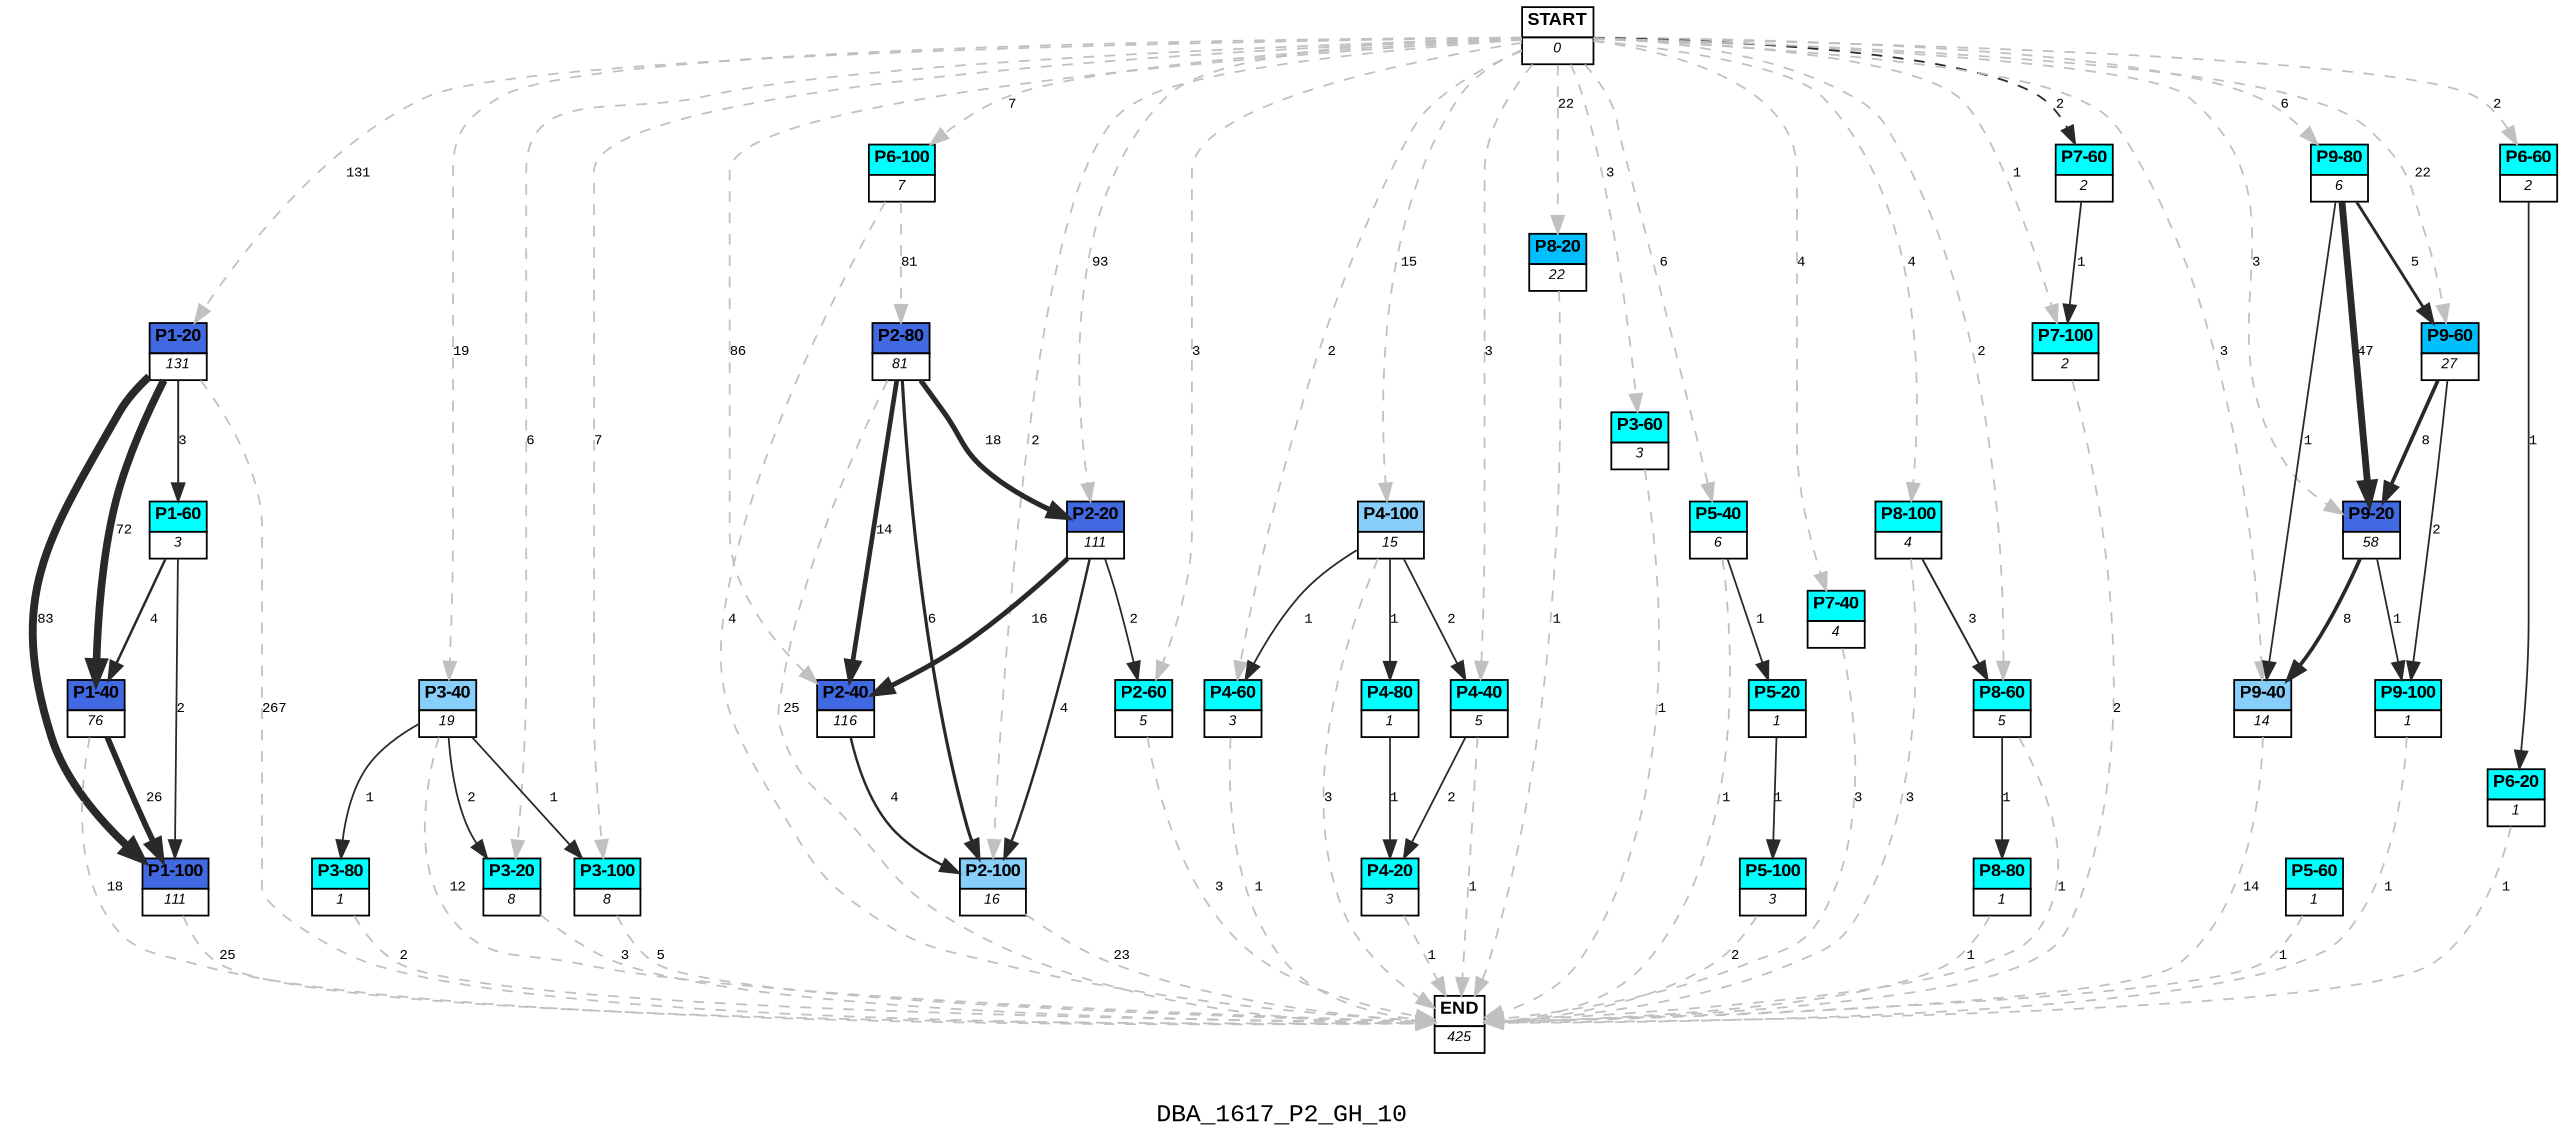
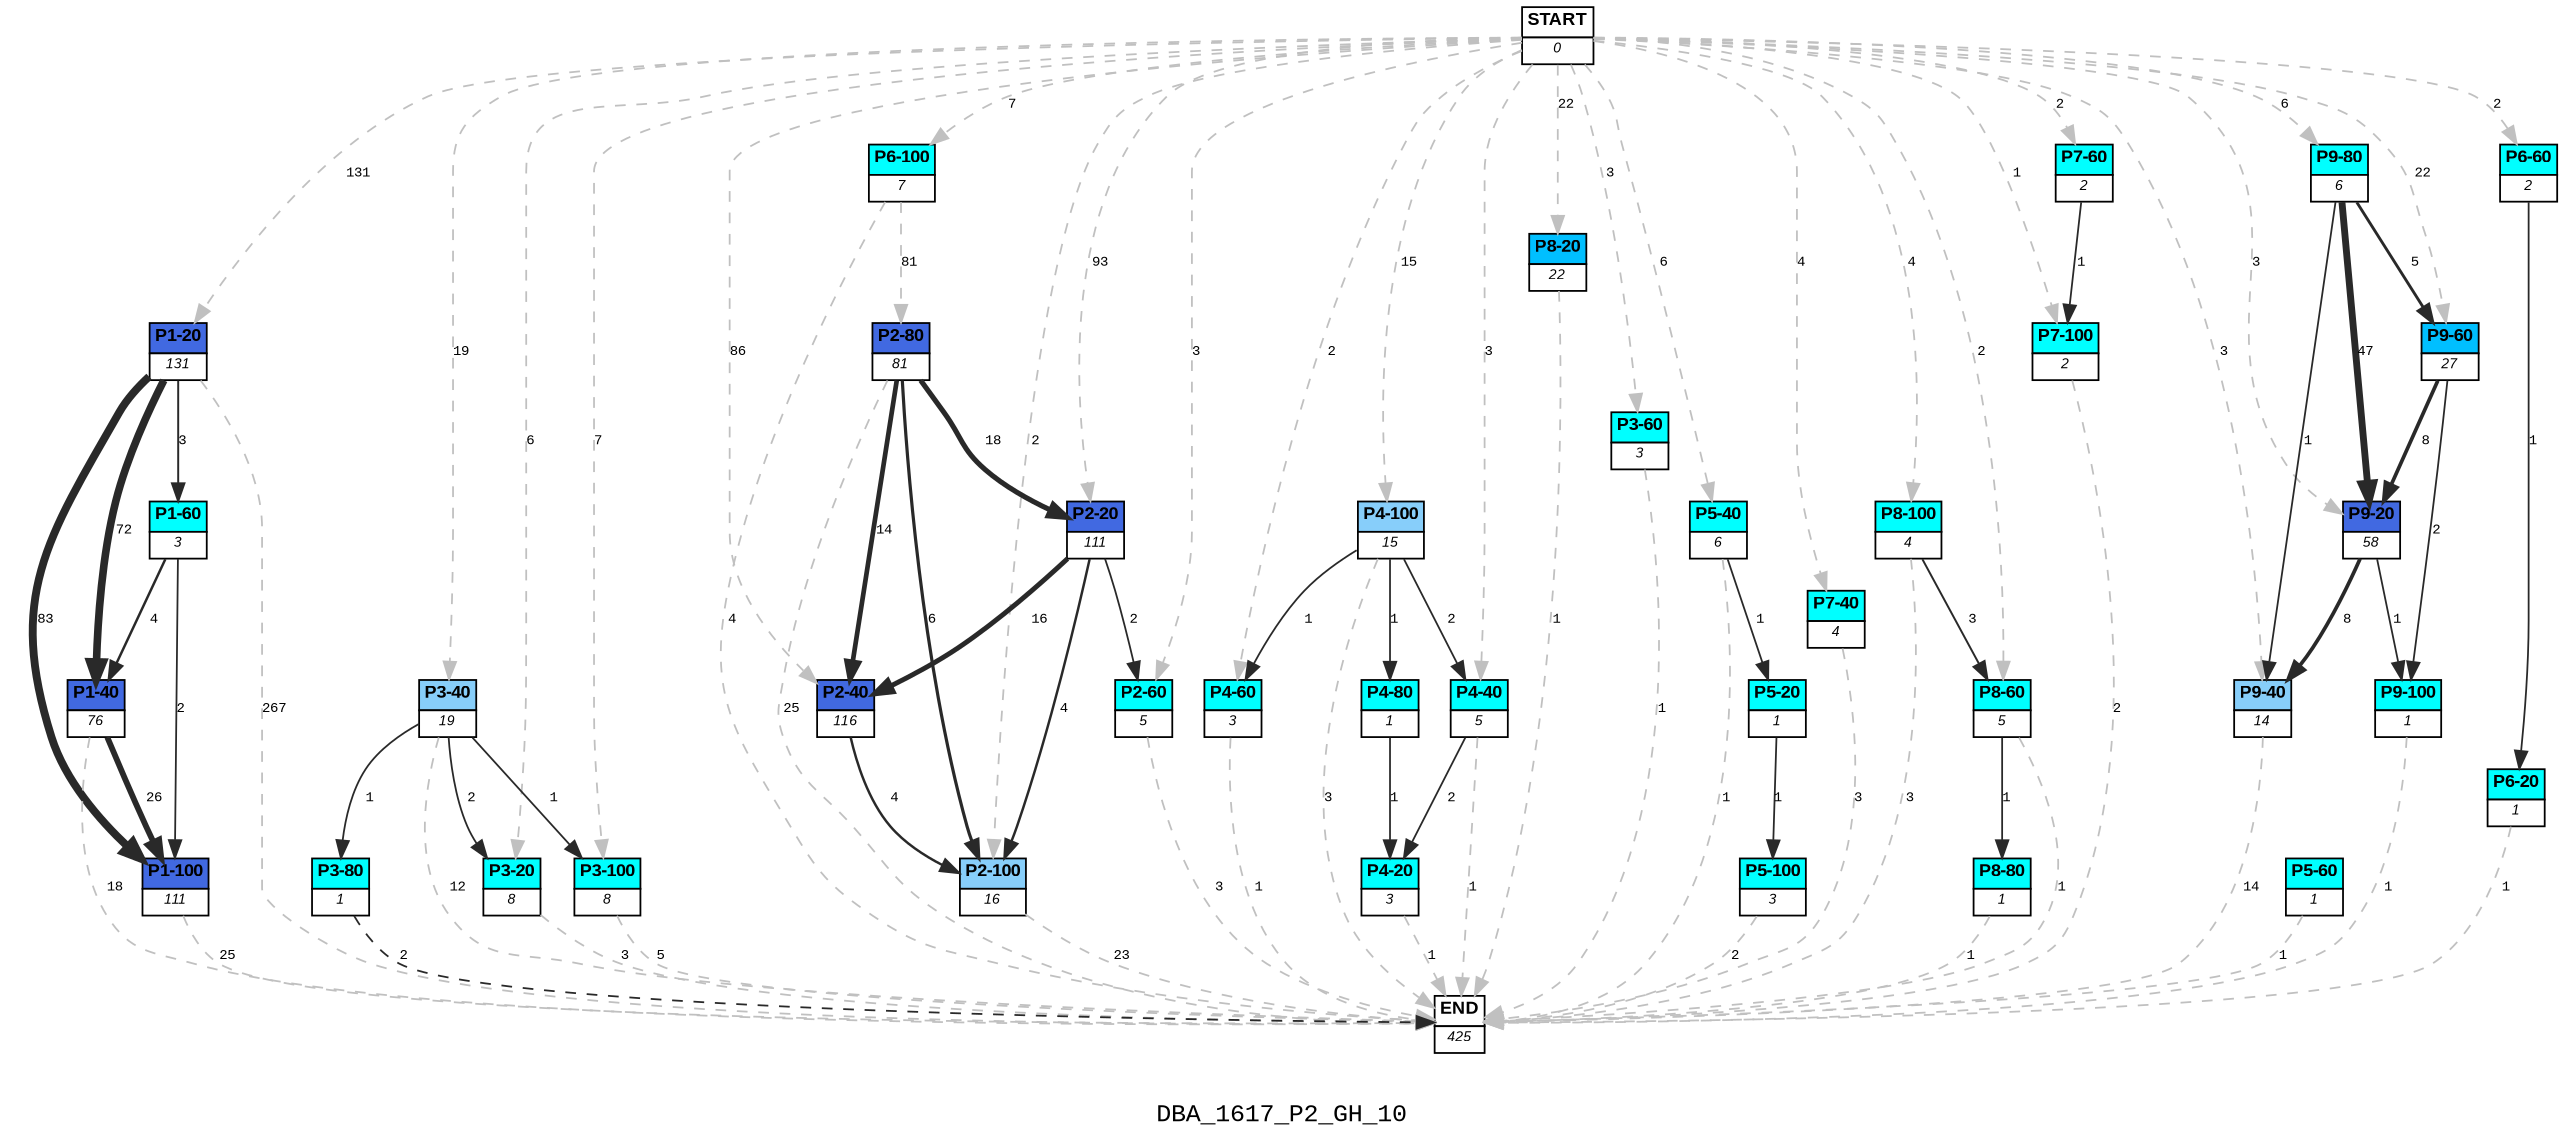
edge "START" -> "P7-60": color grey16 -> grey
edge "P3-80" -> "END": color grey -> grey16
